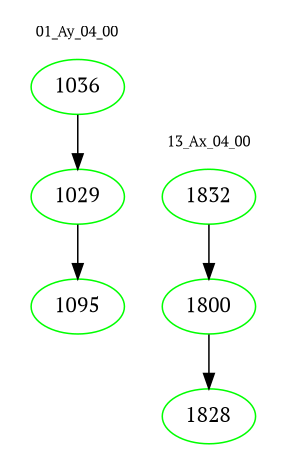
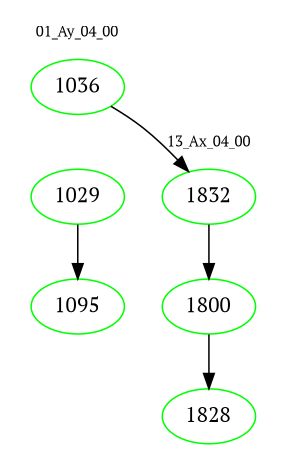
edge "1036" -> "1029": now "1036" -> "1832"
